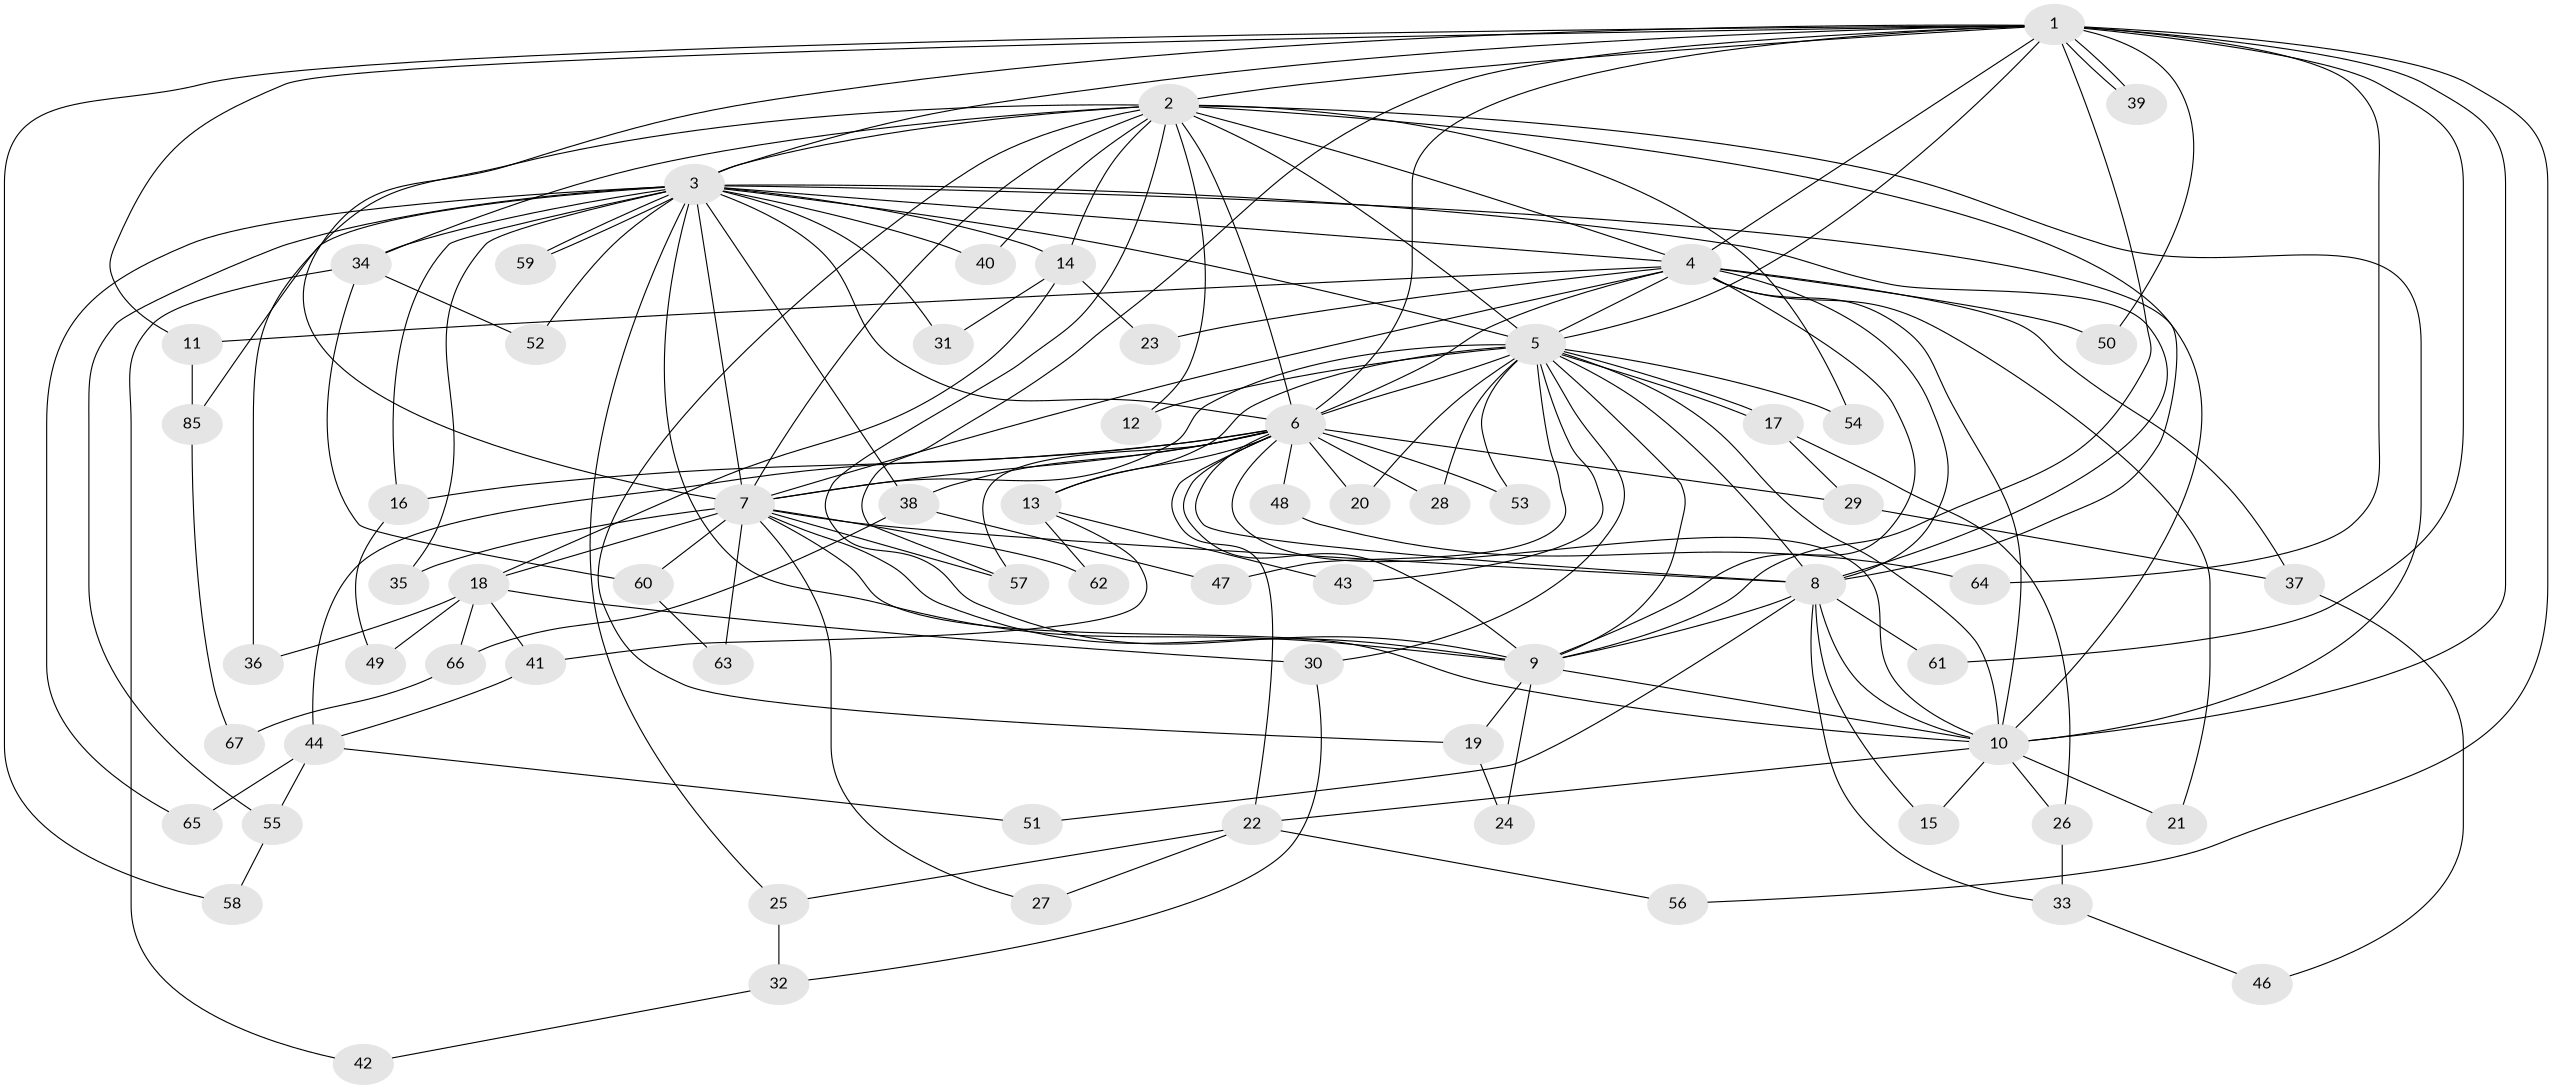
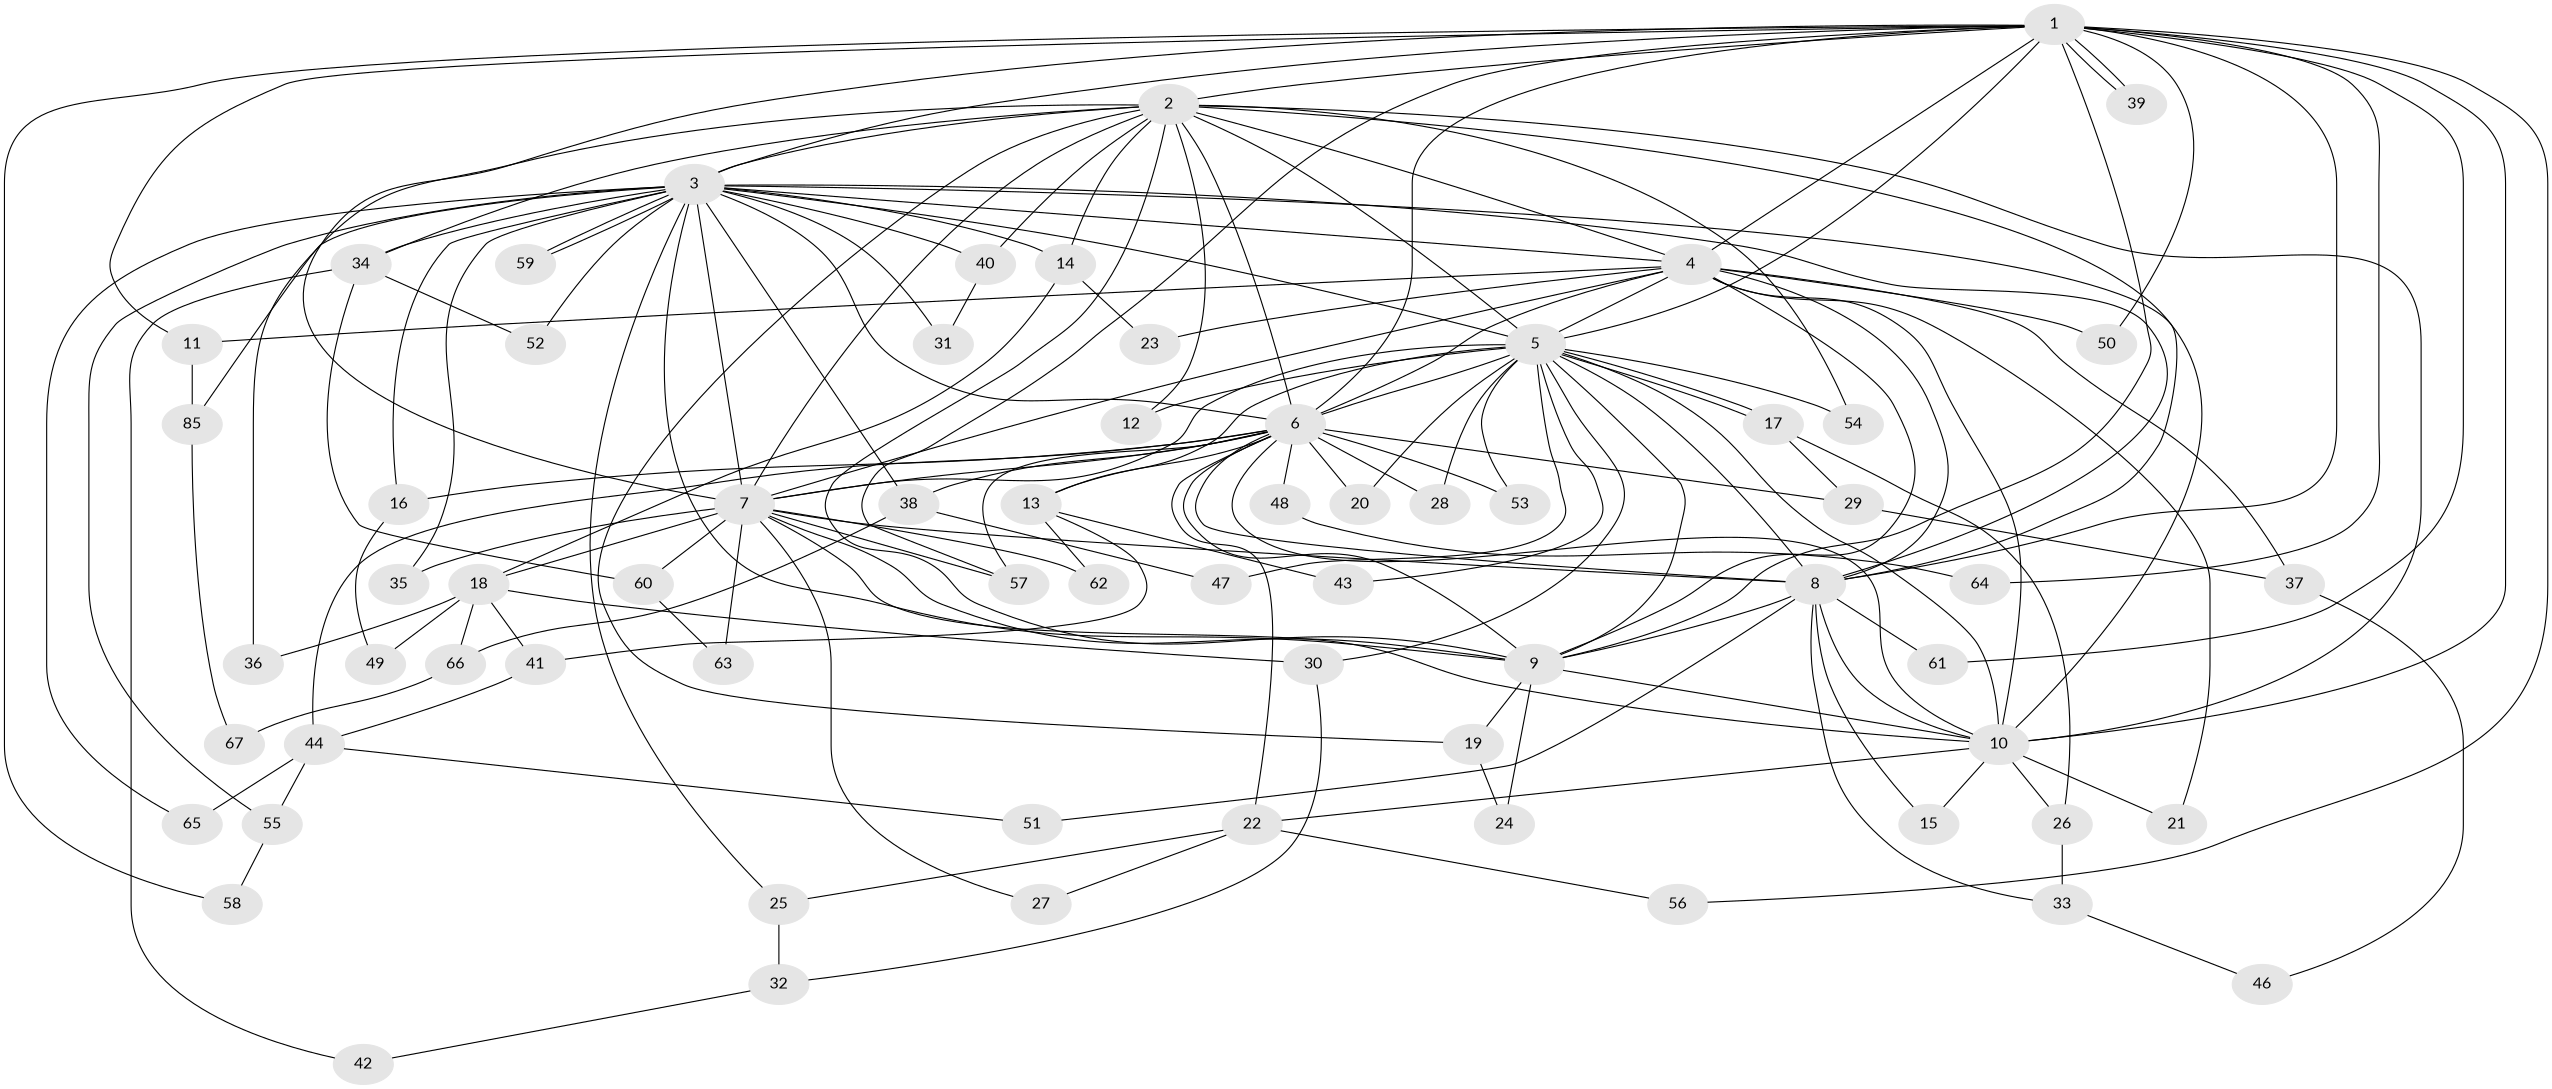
edge "14" -- "31": now "40" -- "31"
edge "1" -- "8": added
